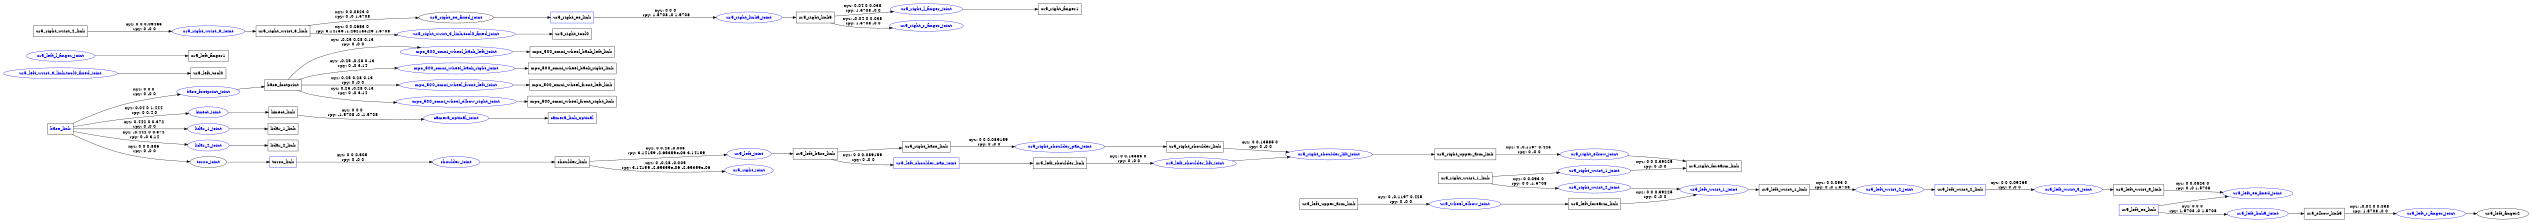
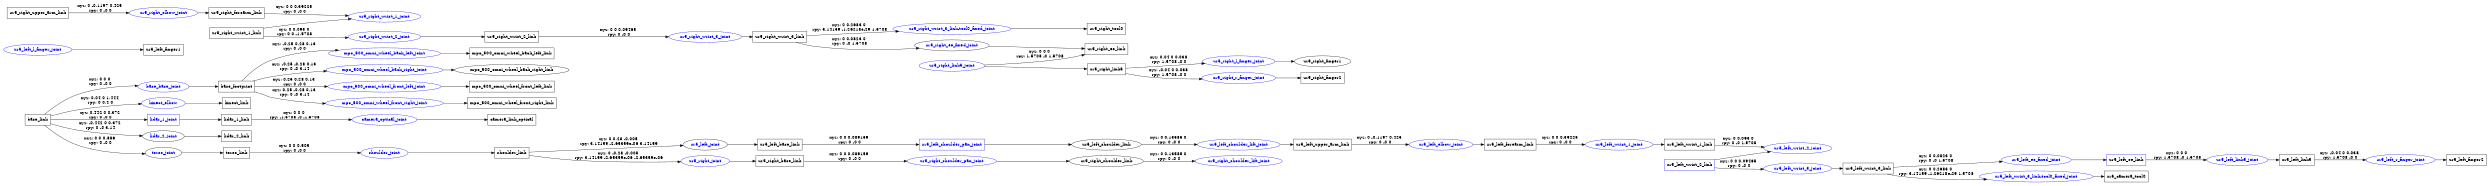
node "ur5_right_finger1": shape box -> ellipse
node "ur5_right_ee_link": color blue -> black
edge "ur5_right_ee_link" -> "ur5_right_link5_joint": reversed
node "mpo_500_omni_wheel_back_right_link": shape box -> ellipse
node "ur5_left_tool0": label "ur5_left_tool0" -> "ur5_camera_tool0"
node "ur5_right_finger2": added
node "base_footprint_joint": label "base_footprint_joint" -> "base_base_joint"
node "mpo_500_omni_wheel_elbow_right_joint": label "mpo_500_omni_wheel_elbow_right_joint" -> "mpo_500_omni_wheel_front_right_joint"
node "kinect_joint": label "kinect_joint" -> "kinect_elbow"
node "camera_link_optical": fontcolor blue -> black
edge "kinect_link" -> "camera_optical_joint": now "lidar_1_link" -> "camera_optical_joint"
node "base_link": fontcolor blue -> black
node "lidar_1_joint": shape ellipse -> box
node "lidar_2_joint": color blue -> black
node "ur5_right_shoulder_link": shape box -> ellipse
edge "ur5_left_base_link" -> "ur5_right_base_link": now "ur5_right_joint" -> "ur5_right_base_link"
node "ur5_left_joint": color blue -> black
edge "ur5_right_shoulder_lift_joint" -> "ur5_right_upper_arm_link": removed
edge "ur5_left_shoulder_lift_joint" -> "ur5_right_shoulder_lift_joint": now "ur5_left_shoulder_lift_joint" -> "ur5_left_upper_arm_link"
node "torso_link": color blue -> black
node "ur5_left_shoulder_link": shape box -> ellipse
edge "ur5_right_wrist_1_joint" -> "ur5_right_forearm_link": reversed
edge "ur5_left_wrist_3_link" -> "ur5_left_wrist_3_link-tool0_fixed_joint": added, label "xyz: 0 0.2683 0 rpy: 3.14159 -1.26218e-29 1.5708"
edge "ur5_right_wrist_2_joint" -> "ur5_left_wrist_1_joint": now "ur5_right_wrist_2_joint" -> "ur5_right_wrist_2_link"
edge "ur5_left_wrist_2_joint" -> "ur5_left_wrist_2_link": reversed
edge "ur5_left_ee_link" -> "ur5_left_ee_fixed_joint": reversed
node "ur5_wheel_elbow_joint": label "ur5_wheel_elbow_joint" -> "ur5_left_elbow_joint"
node "ur5_elbow_link5": label "ur5_elbow_link5" -> "ur5_left_link5"
node "ur5_left_finger2": shape ellipse -> box
